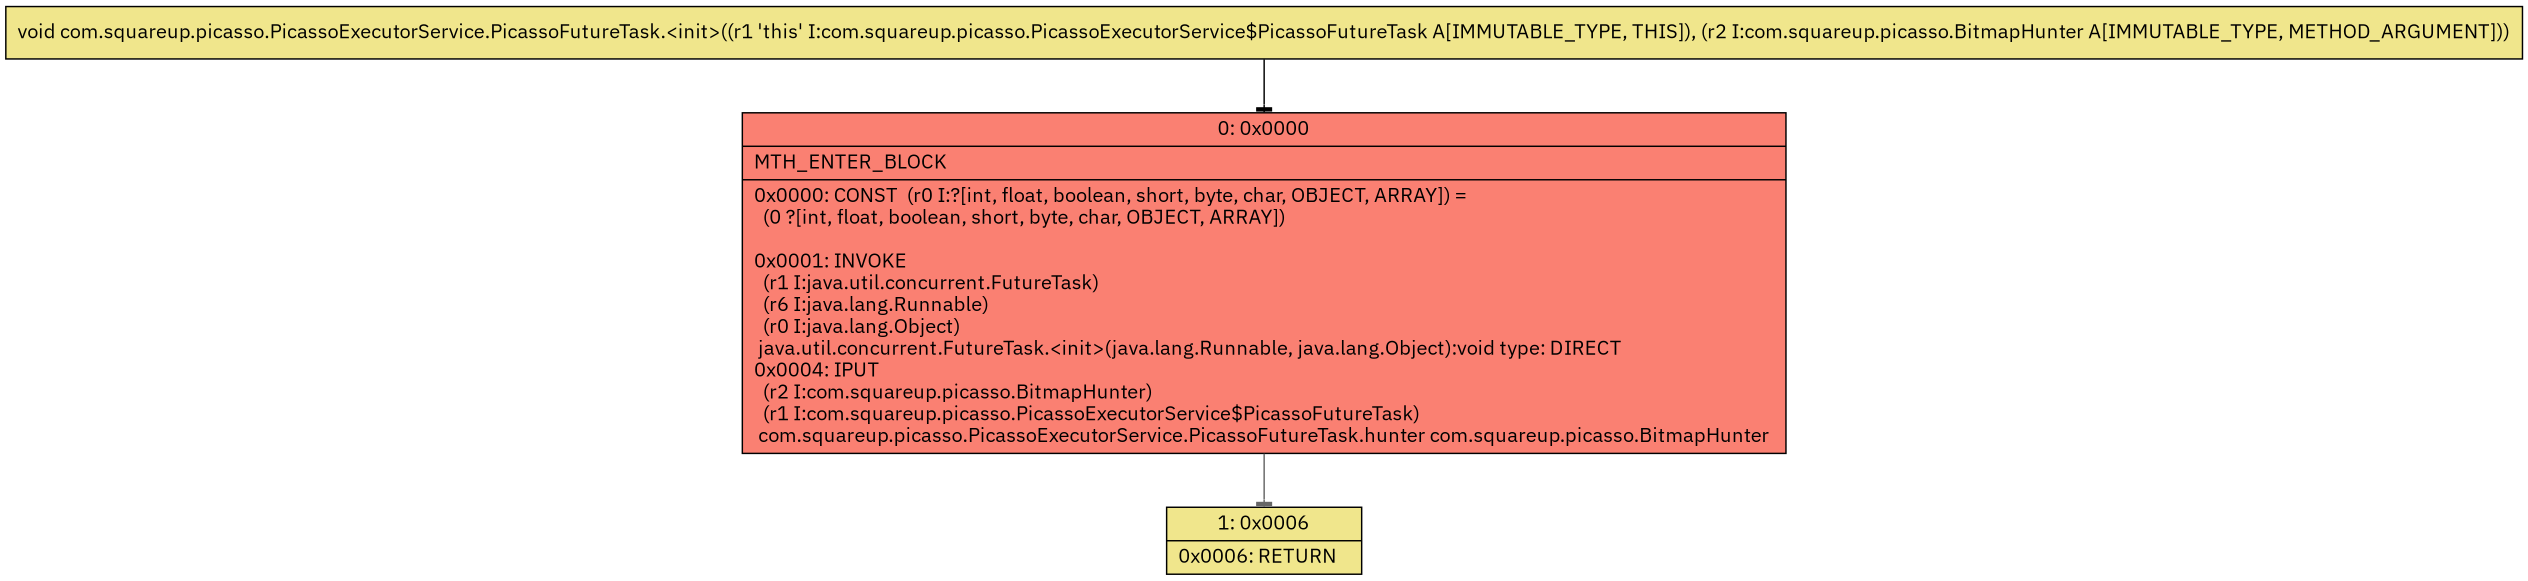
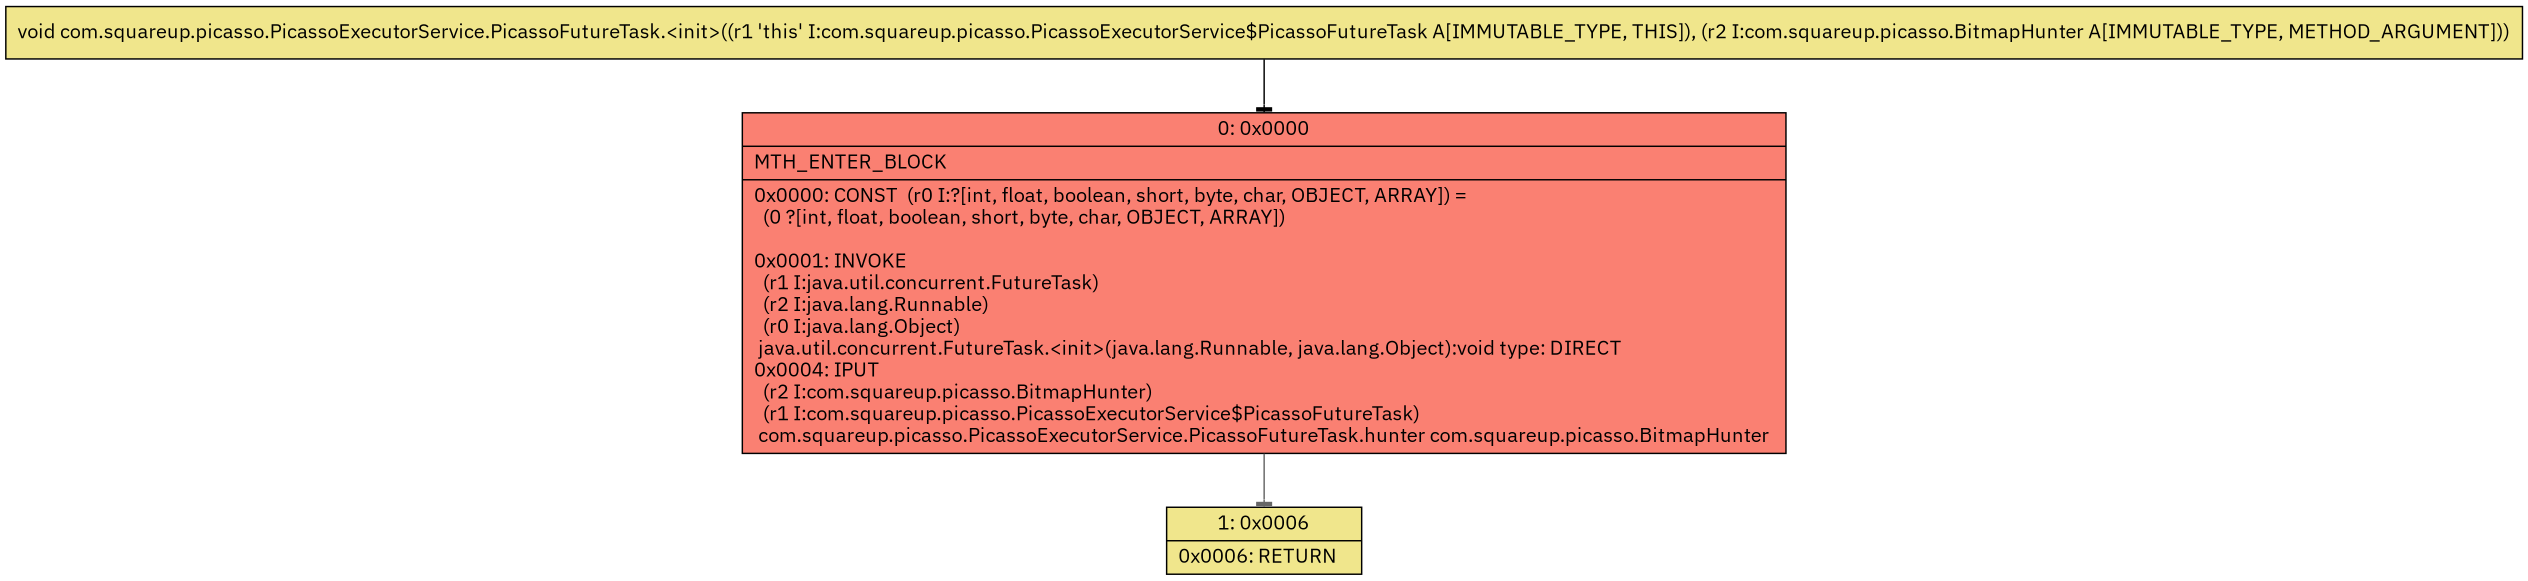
node "0: 0x0000": text "(r6 I:java.lang.Runnable)" -> "(r2 I:java.lang.Runnable)"
